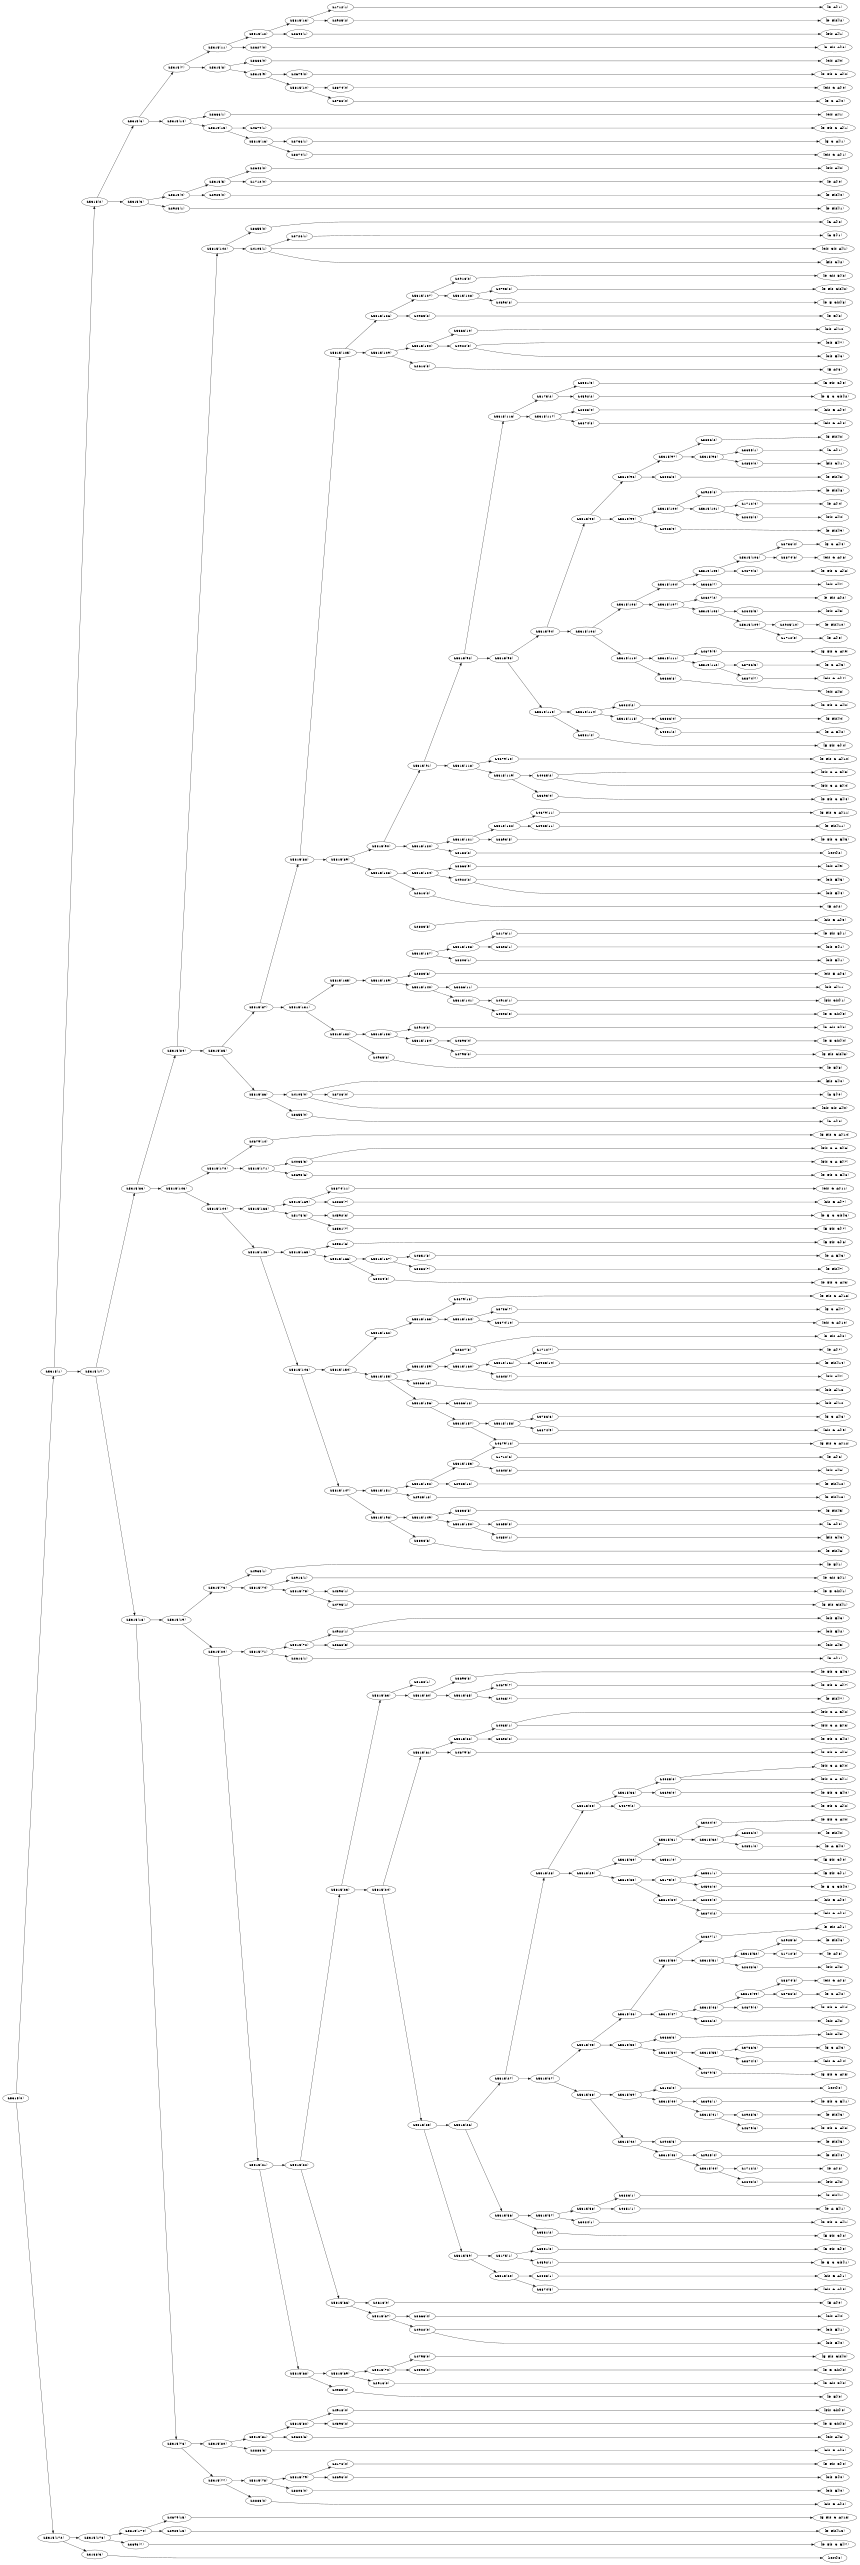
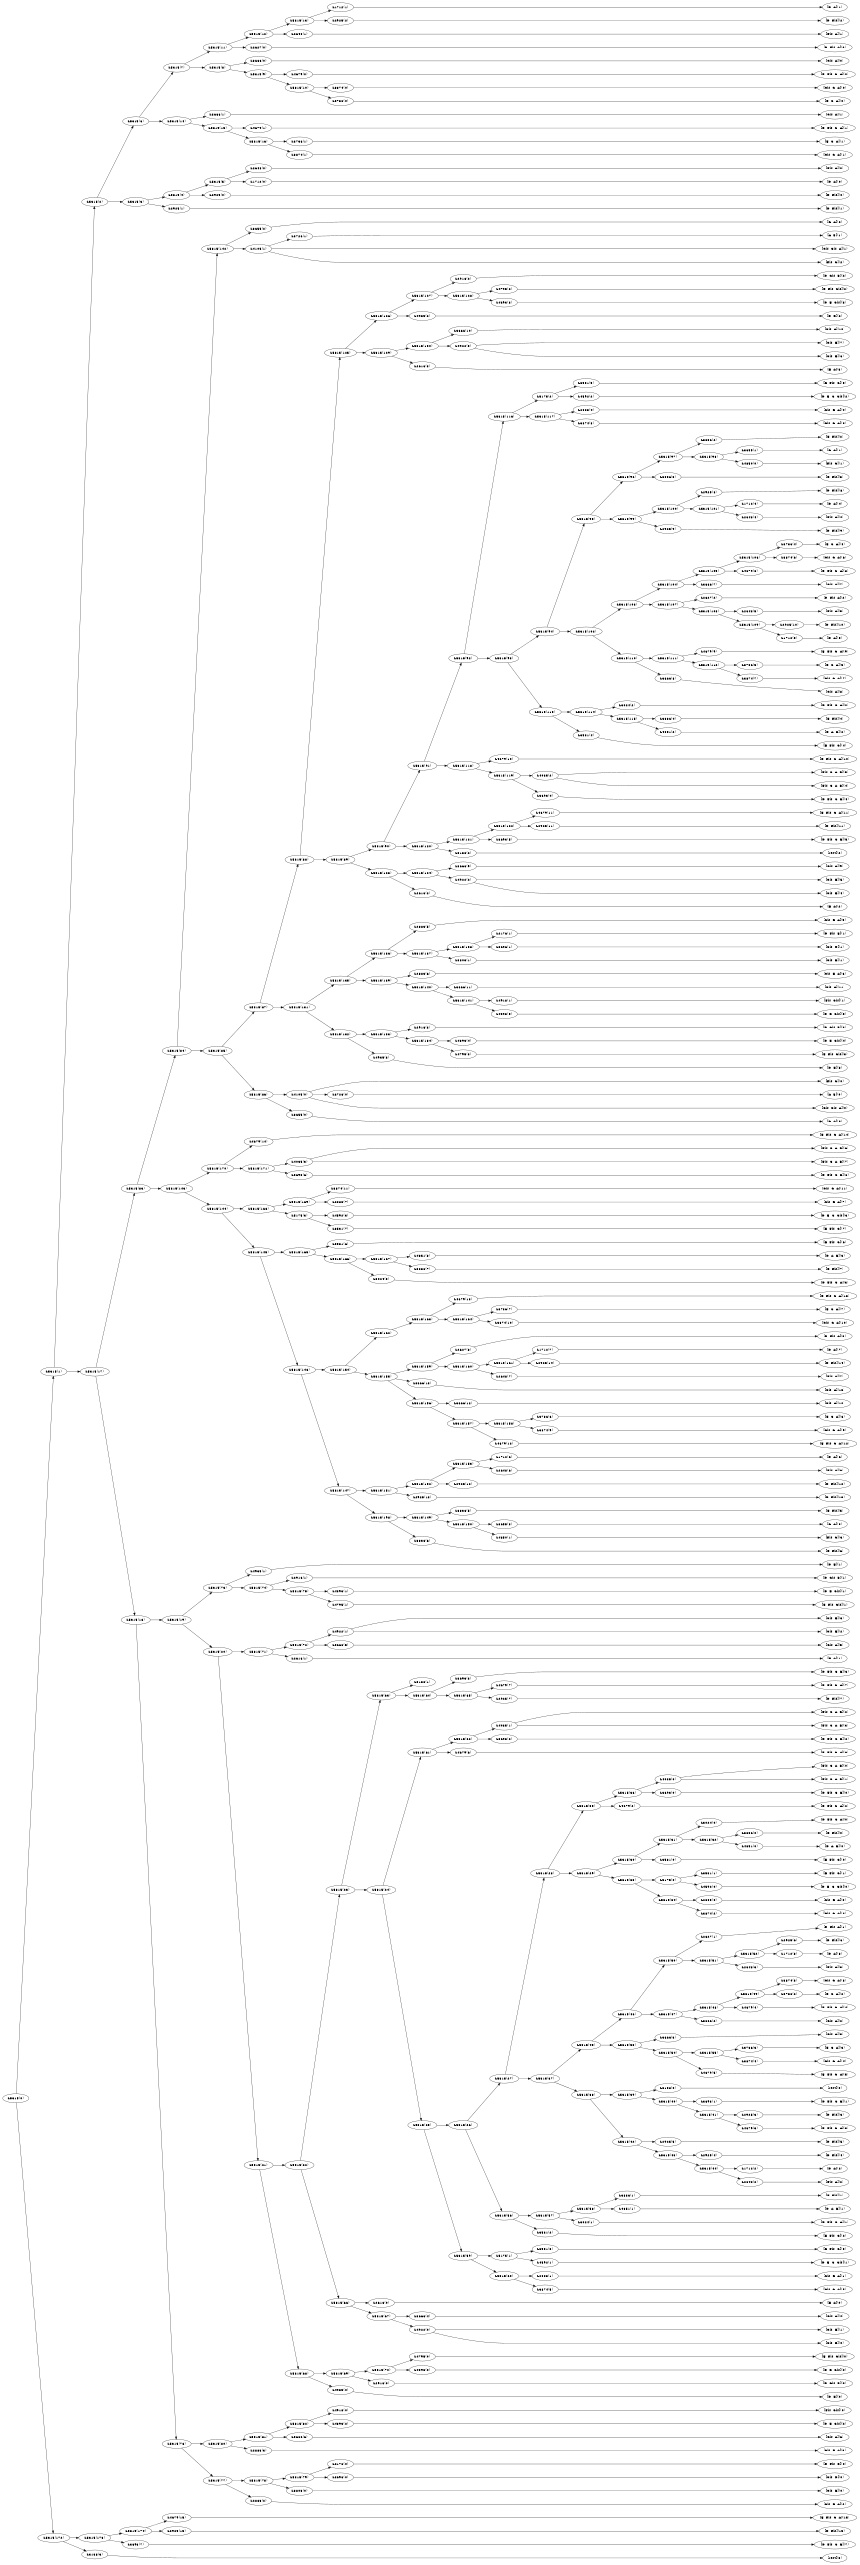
node "L5315(136)": added
edge "L5315(153)" -> "L4679(12)": now "L5315(153)" -> "L1712(6)"
